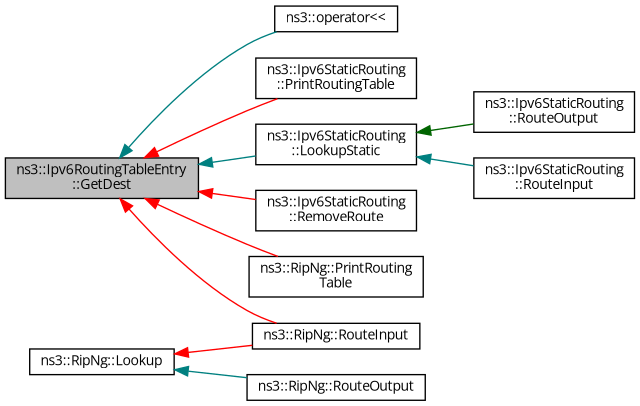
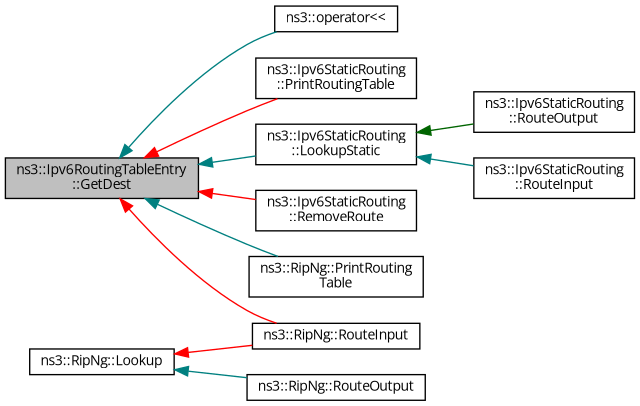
edge "ns3::RipNg::PrintRouting Table" -> "ns3::Ipv6RoutingTableEntry ::GetDest": color red -> teal
